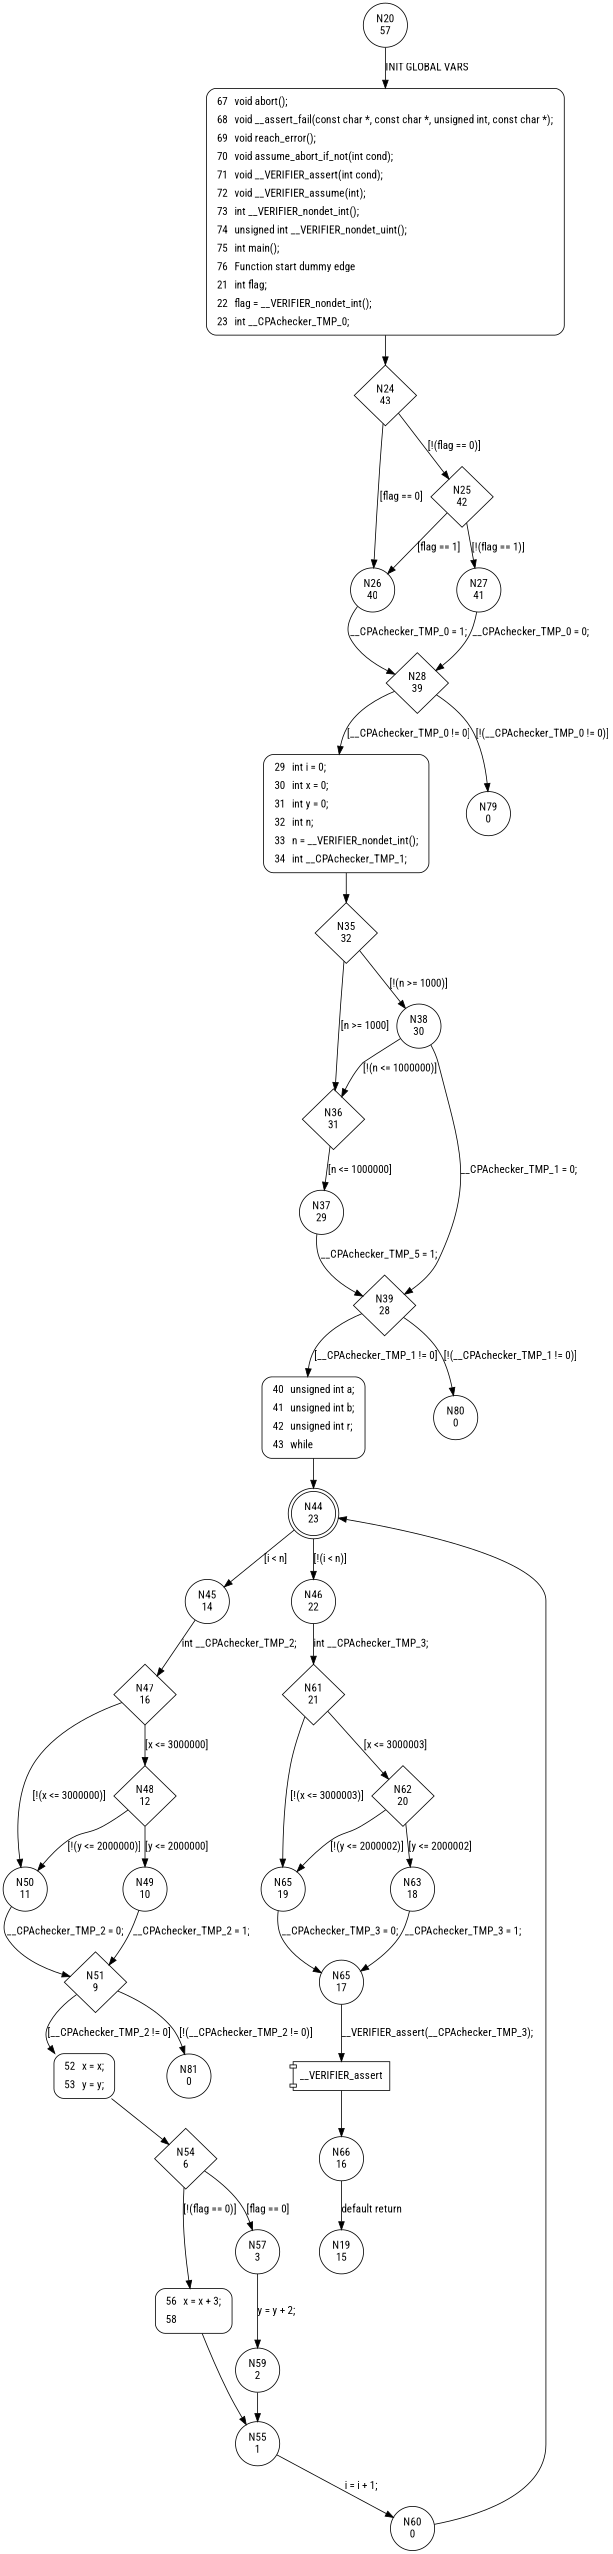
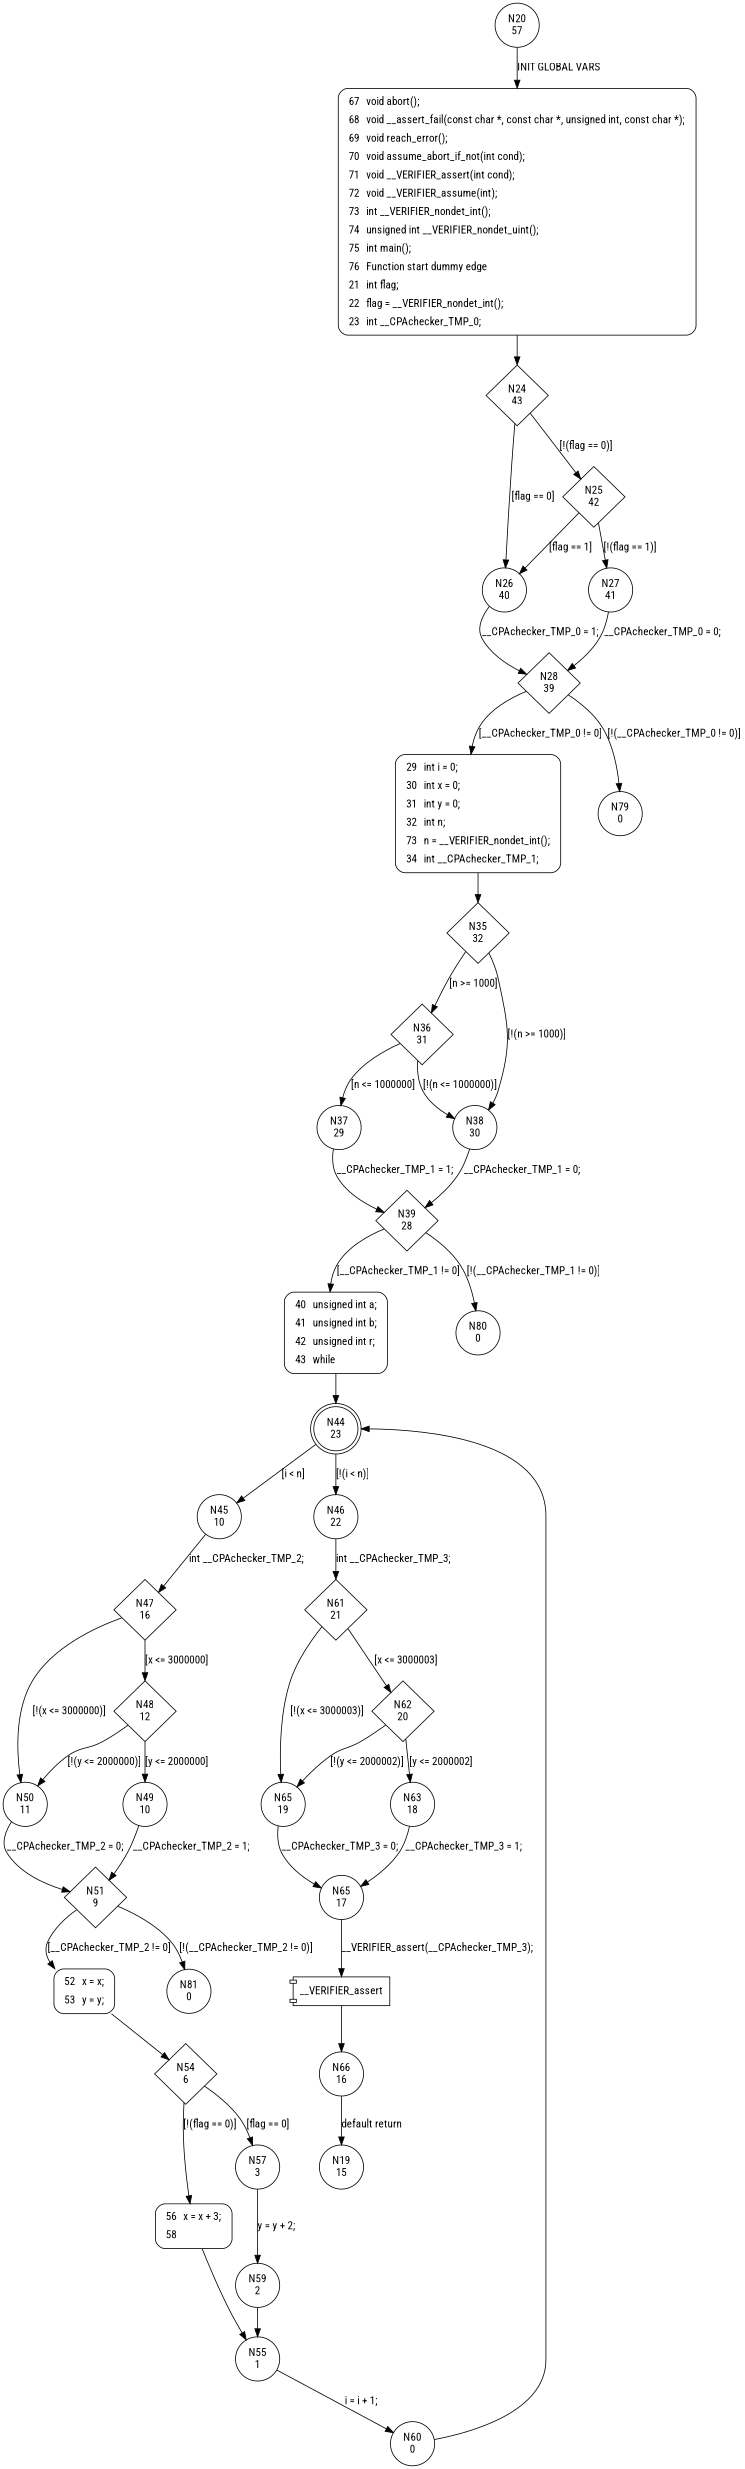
node "29": text "33" -> "73"
edge "N38 30" -> "N36 31": reversed
edge "N37 29" -> "N39 28": label "__CPAchecker_TMP_5 = 1;" -> "__CPAchecker_TMP_1 = 1;"
node "N45 14": label "N45 14" -> "N45 10"
